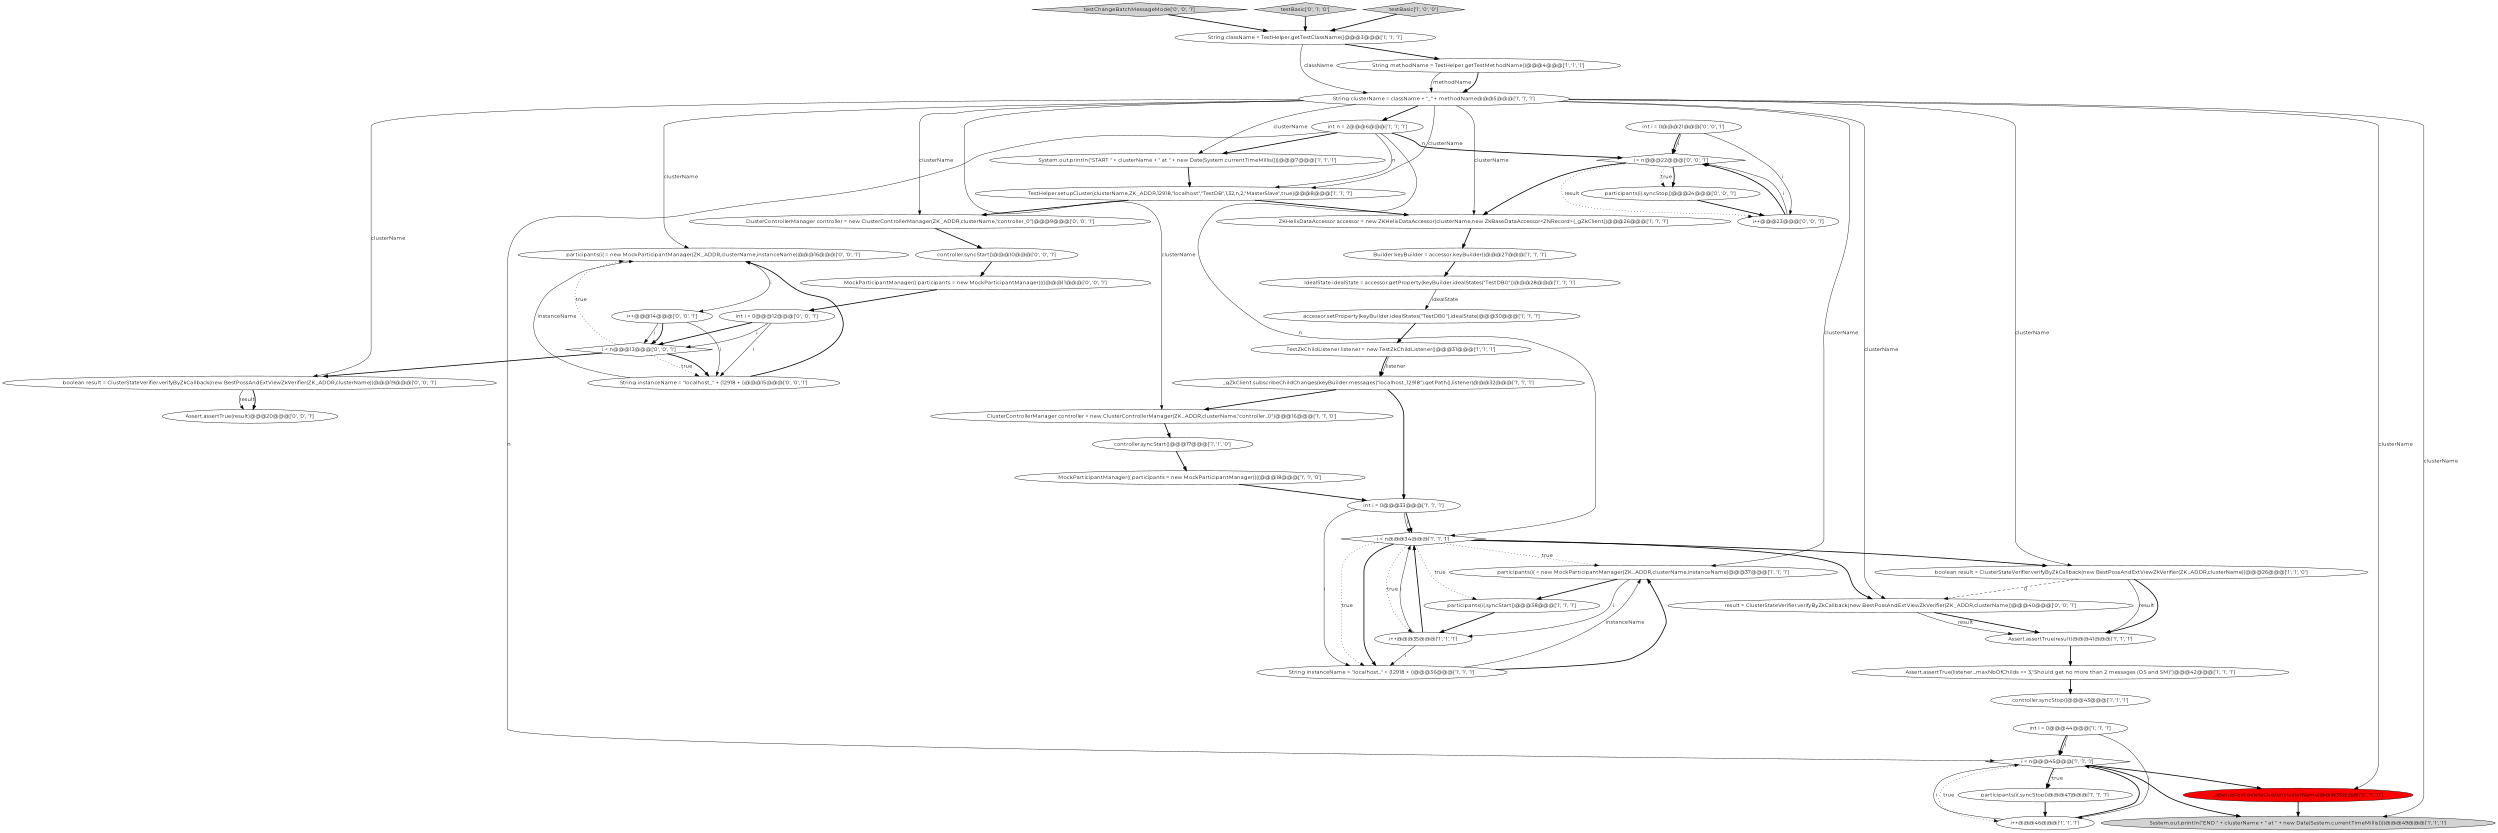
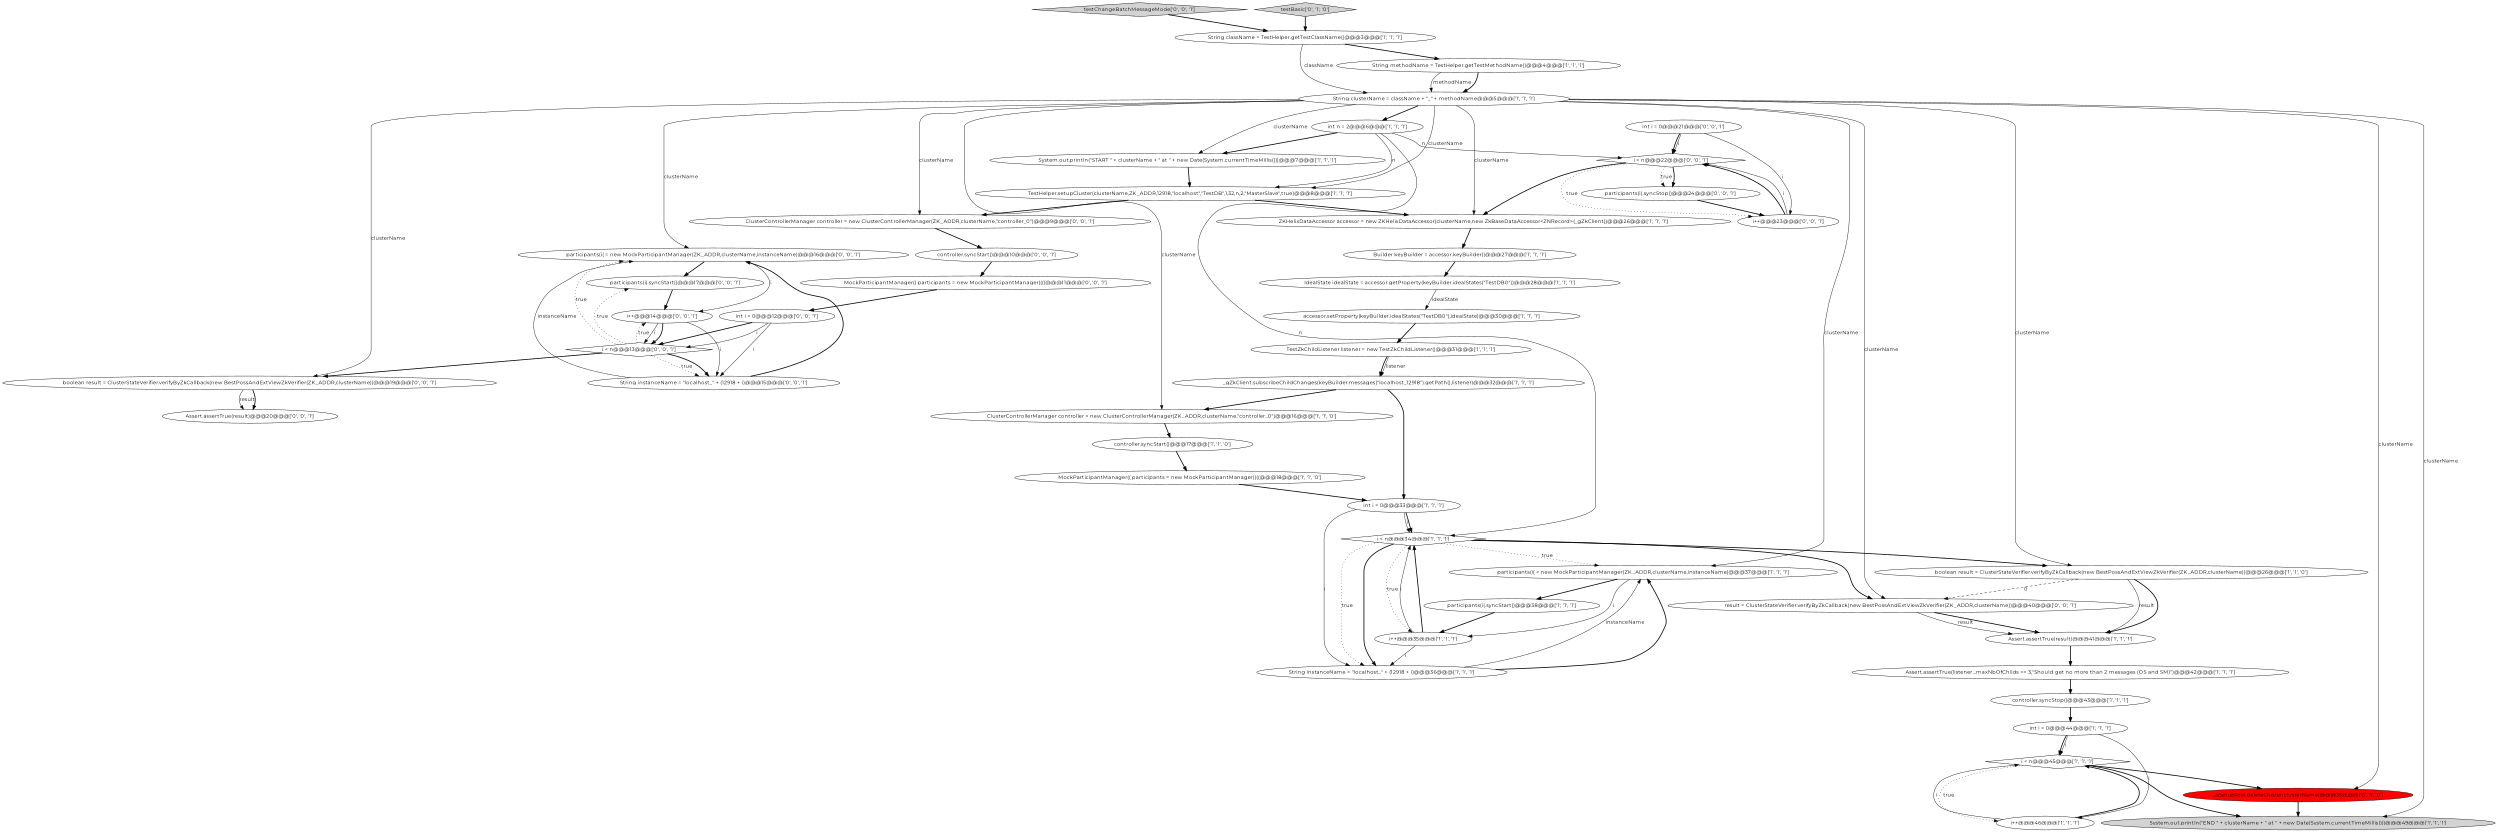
node "testBasic['1', '0', '0']": removed
edge "int n = 2@@@6@@@['1', '1', '1']" -> "i < n@@@22@@@['0', '0', '1']": style bold -> solid
edge "i < n@@@22@@@['0', '0', '1']" -> "i++@@@23@@@['0', '0', '1']": label "result" -> "true"
node "participants(i(.syncStart()@@@17@@@['0', '0', '1']": added
edge "i < n@@@13@@@['0', '0', '1']" -> "i++@@@14@@@['0', '0', '1']": added, label "true"
edge "i < n@@@34@@@['1', '1', '1']" -> "participants(i(.syncStart()@@@38@@@['1', '1', '1']": removed, label "true"
edge "controller.syncStop()@@@43@@@['1', '1', '1']" -> "int i = 0@@@44@@@['1', '1', '1']": added
edge "int n = 2@@@6@@@['1', '1', '1']" -> "i < n@@@45@@@['1', '1', '1']": removed, label "n"
node "participants(i(.syncStop()@@@47@@@['1', '1', '1']": removed
